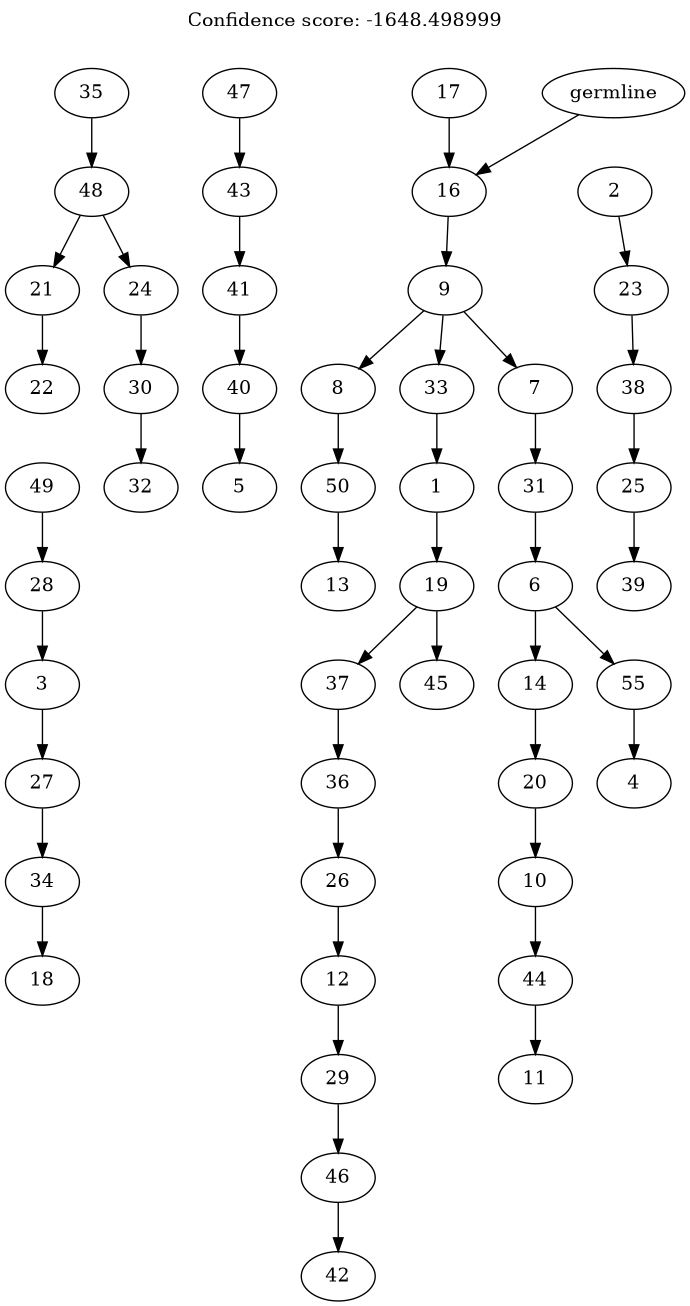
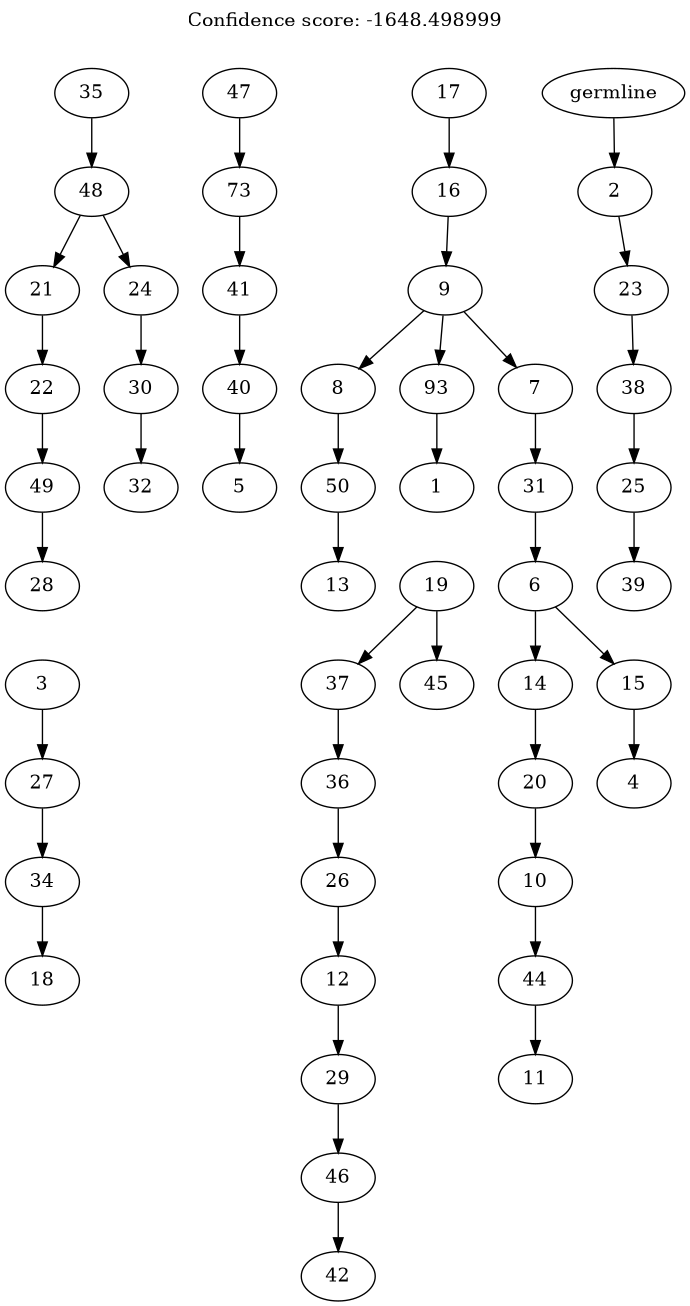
edge "germline" -> "16": now "germline" -> "2"
node "43": label "43" -> "73"
node "33": label "33" -> "93"
edge "22" -> "49": added
edge "1" -> "19": removed
edge "28" -> "3": removed
node "55": label "55" -> "15"
